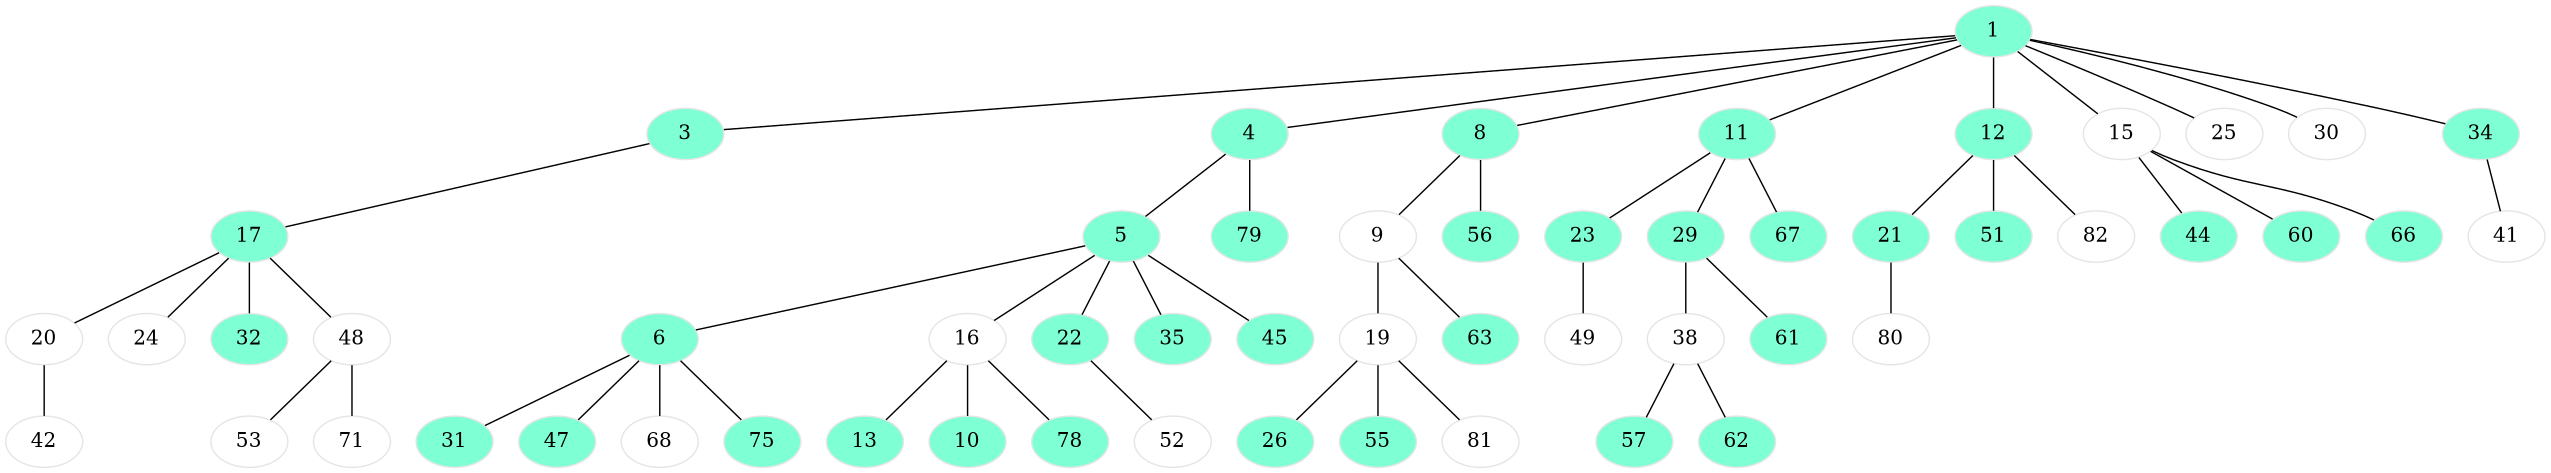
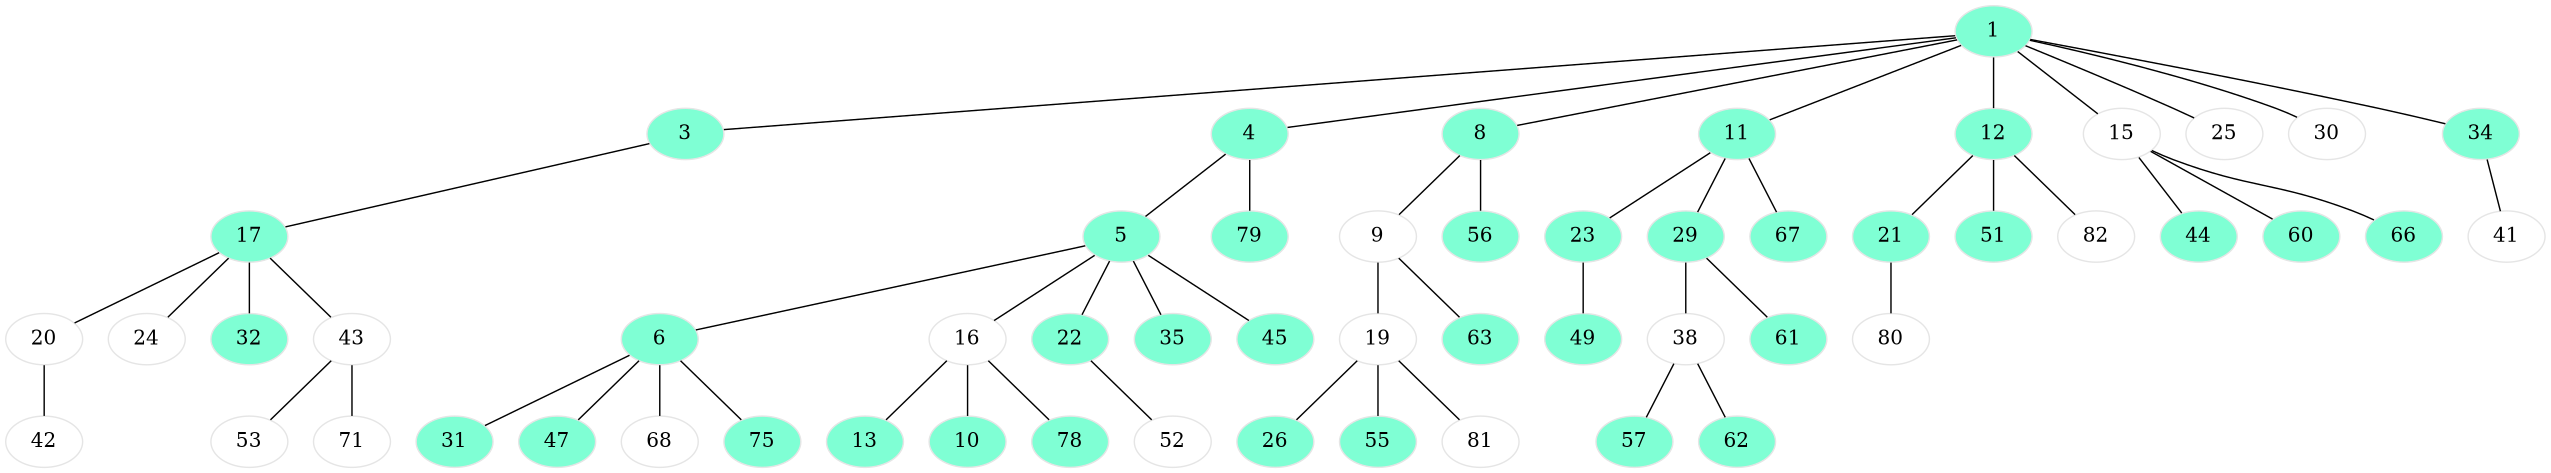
node "48": label "48" -> "43"
node "49": fillcolor white -> aquamarine
